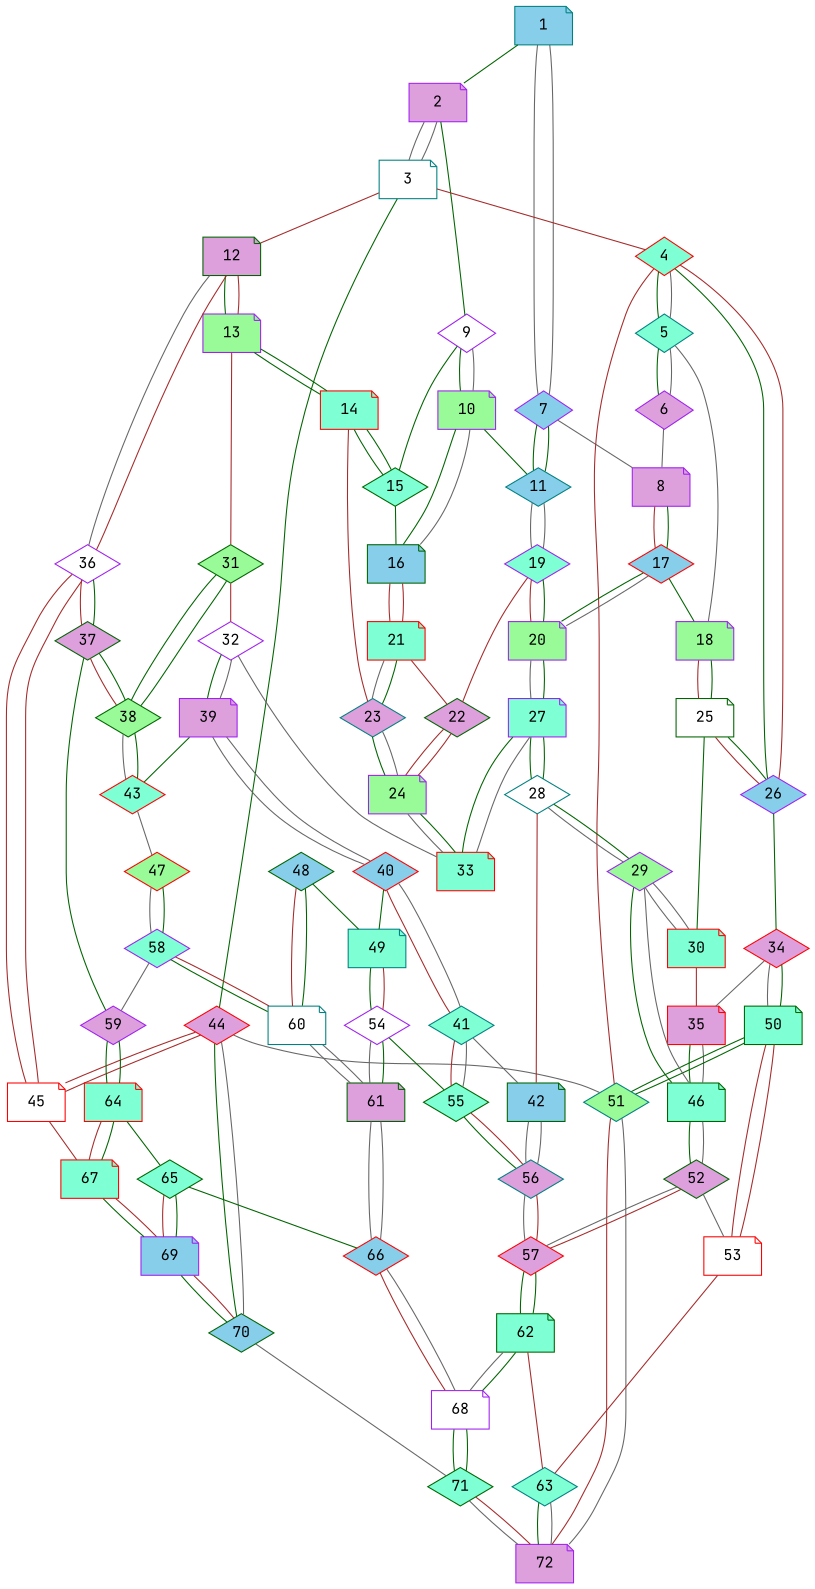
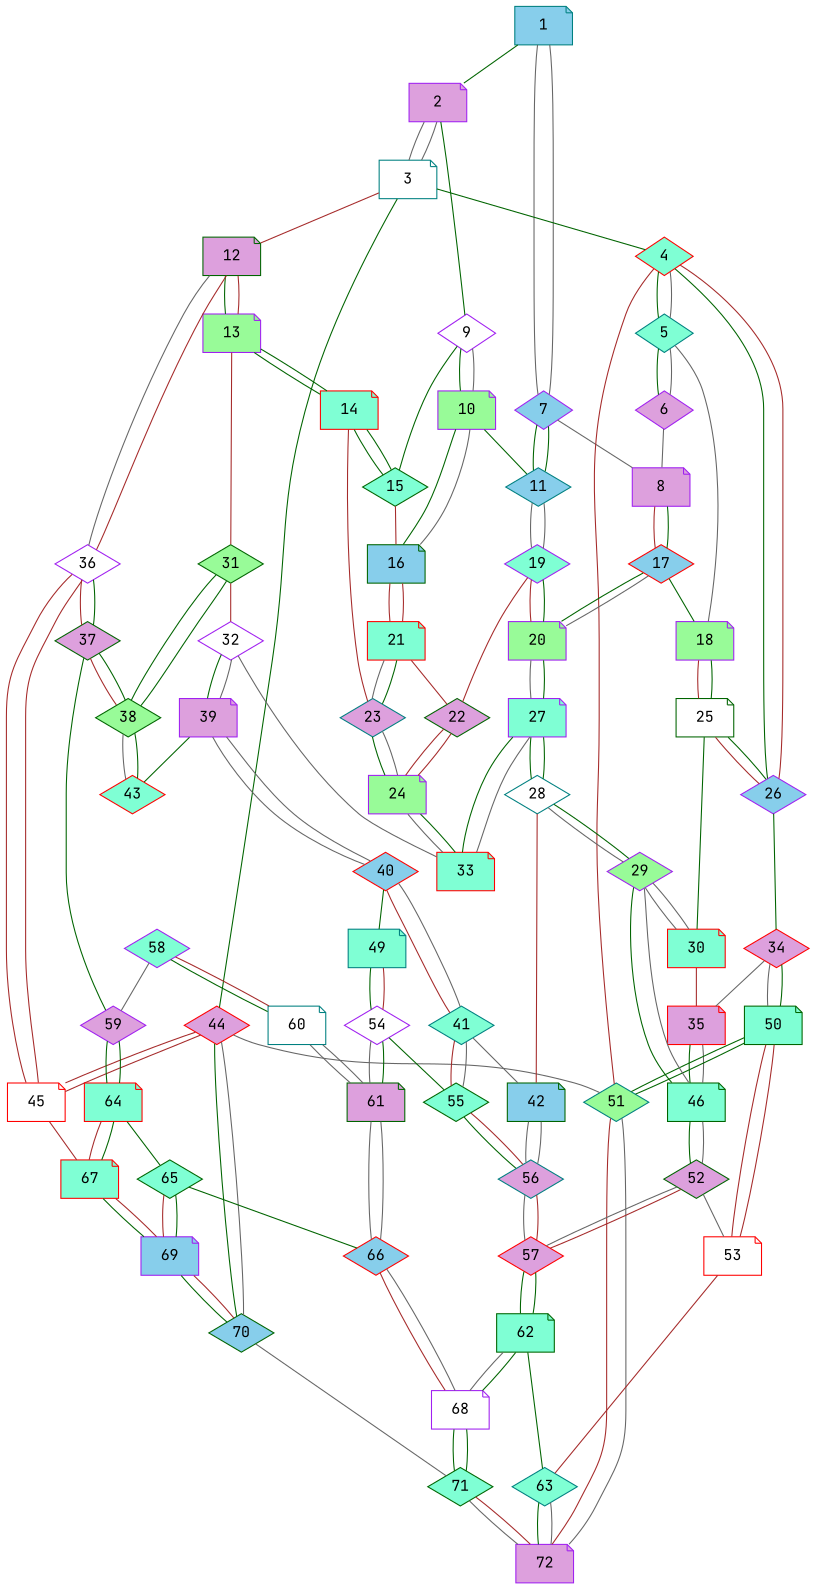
edge "3" -- "4": color brown -> darkgreen
edge "15" -- "16": color darkgreen -> brown
node "47": removed
node "48": removed
edge "62" -- "63": color brown -> darkgreen
